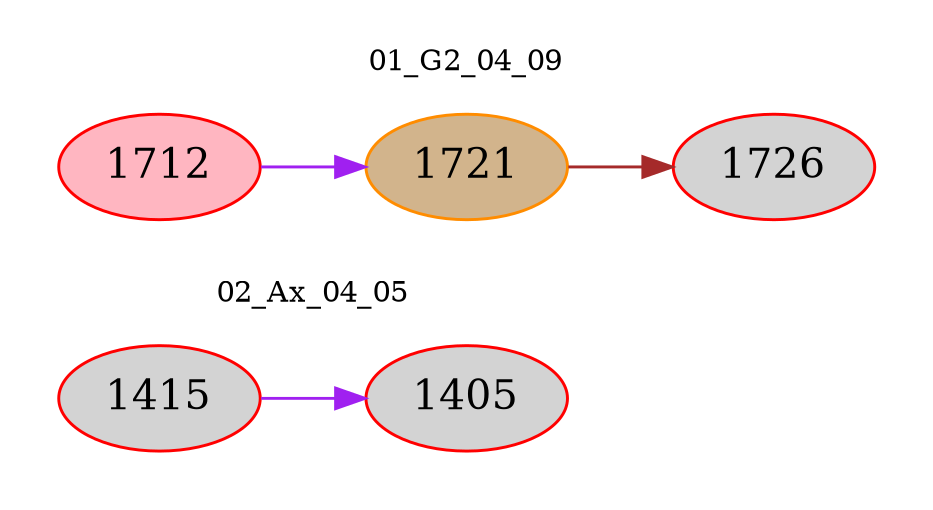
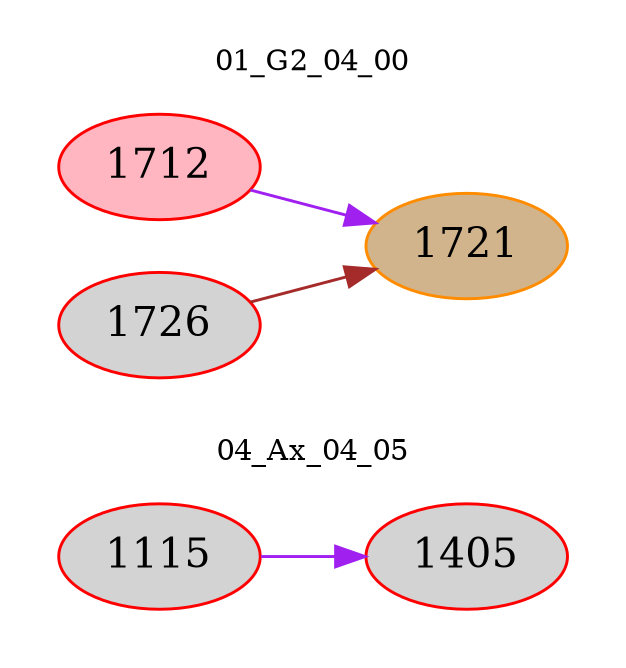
cluster "01_G2_04_09": label "01_G2_04_09" -> "01_G2_04_00"
edge "1721" -> "1726": reversed
cluster "02_Ax_04_05": label "02_Ax_04_05" -> "04_Ax_04_05"
node "1415": label "1415" -> "1115"
